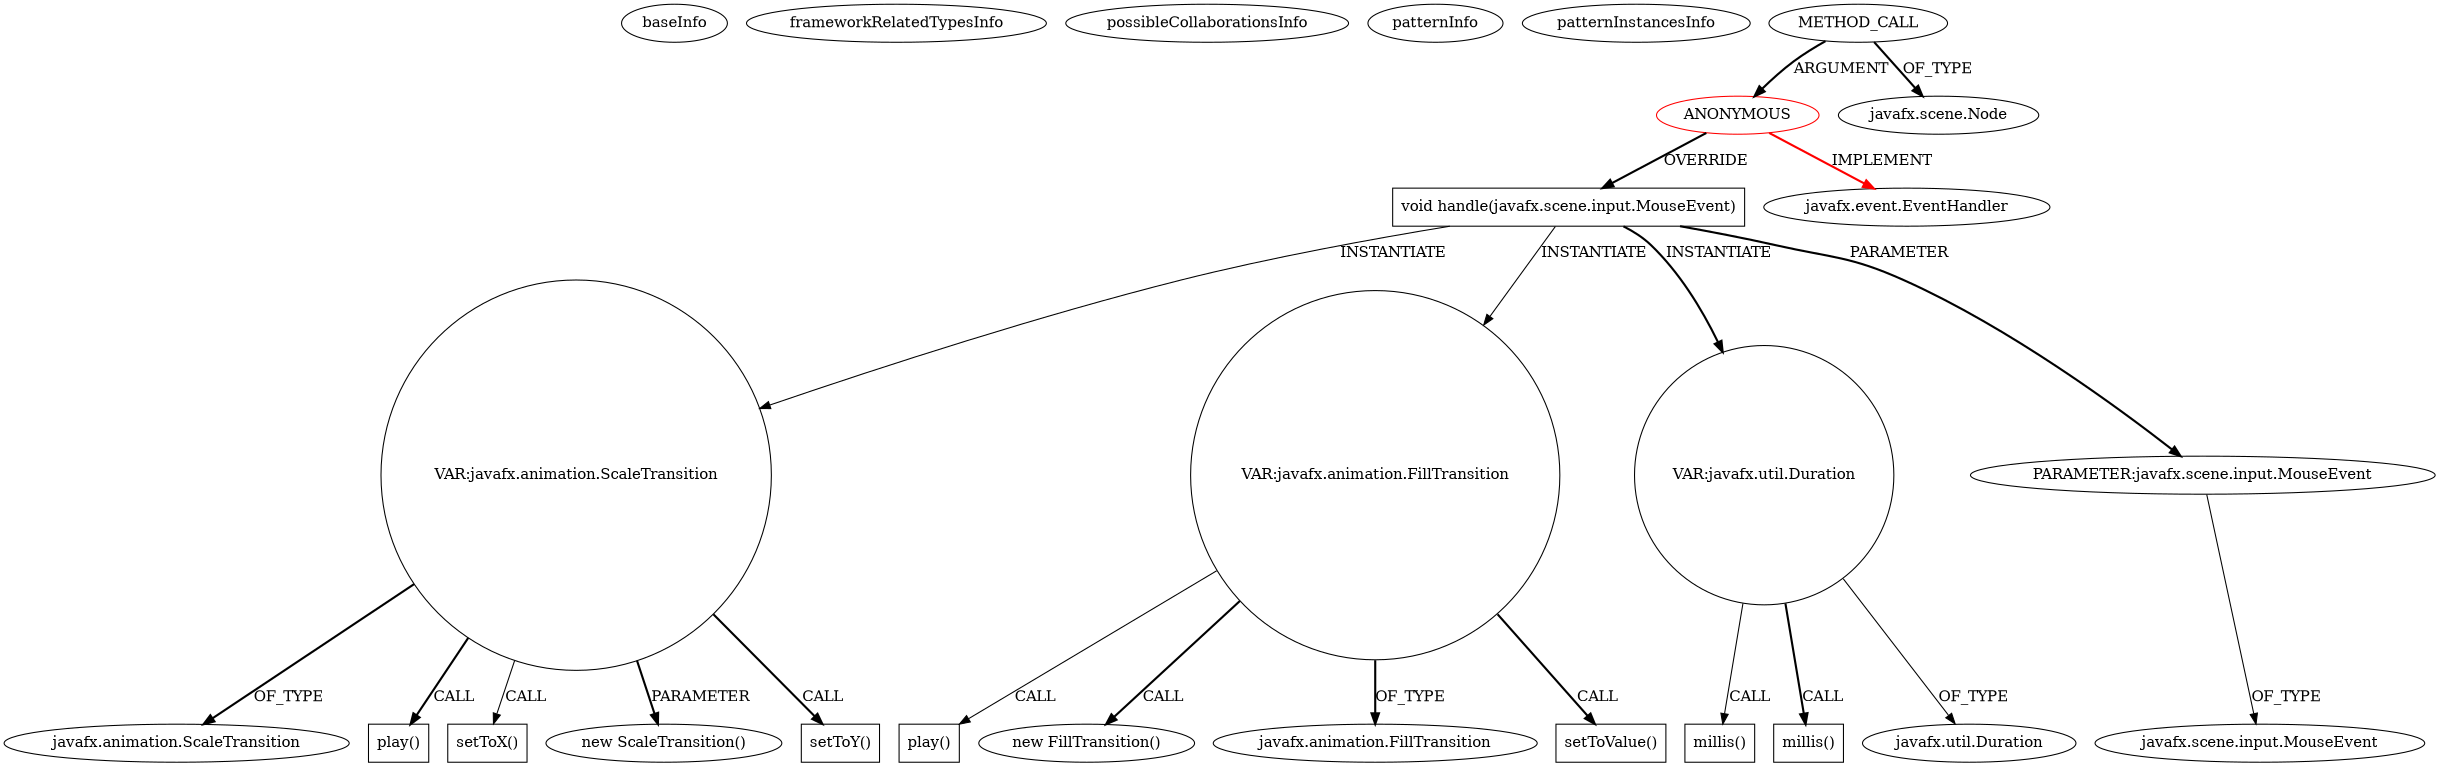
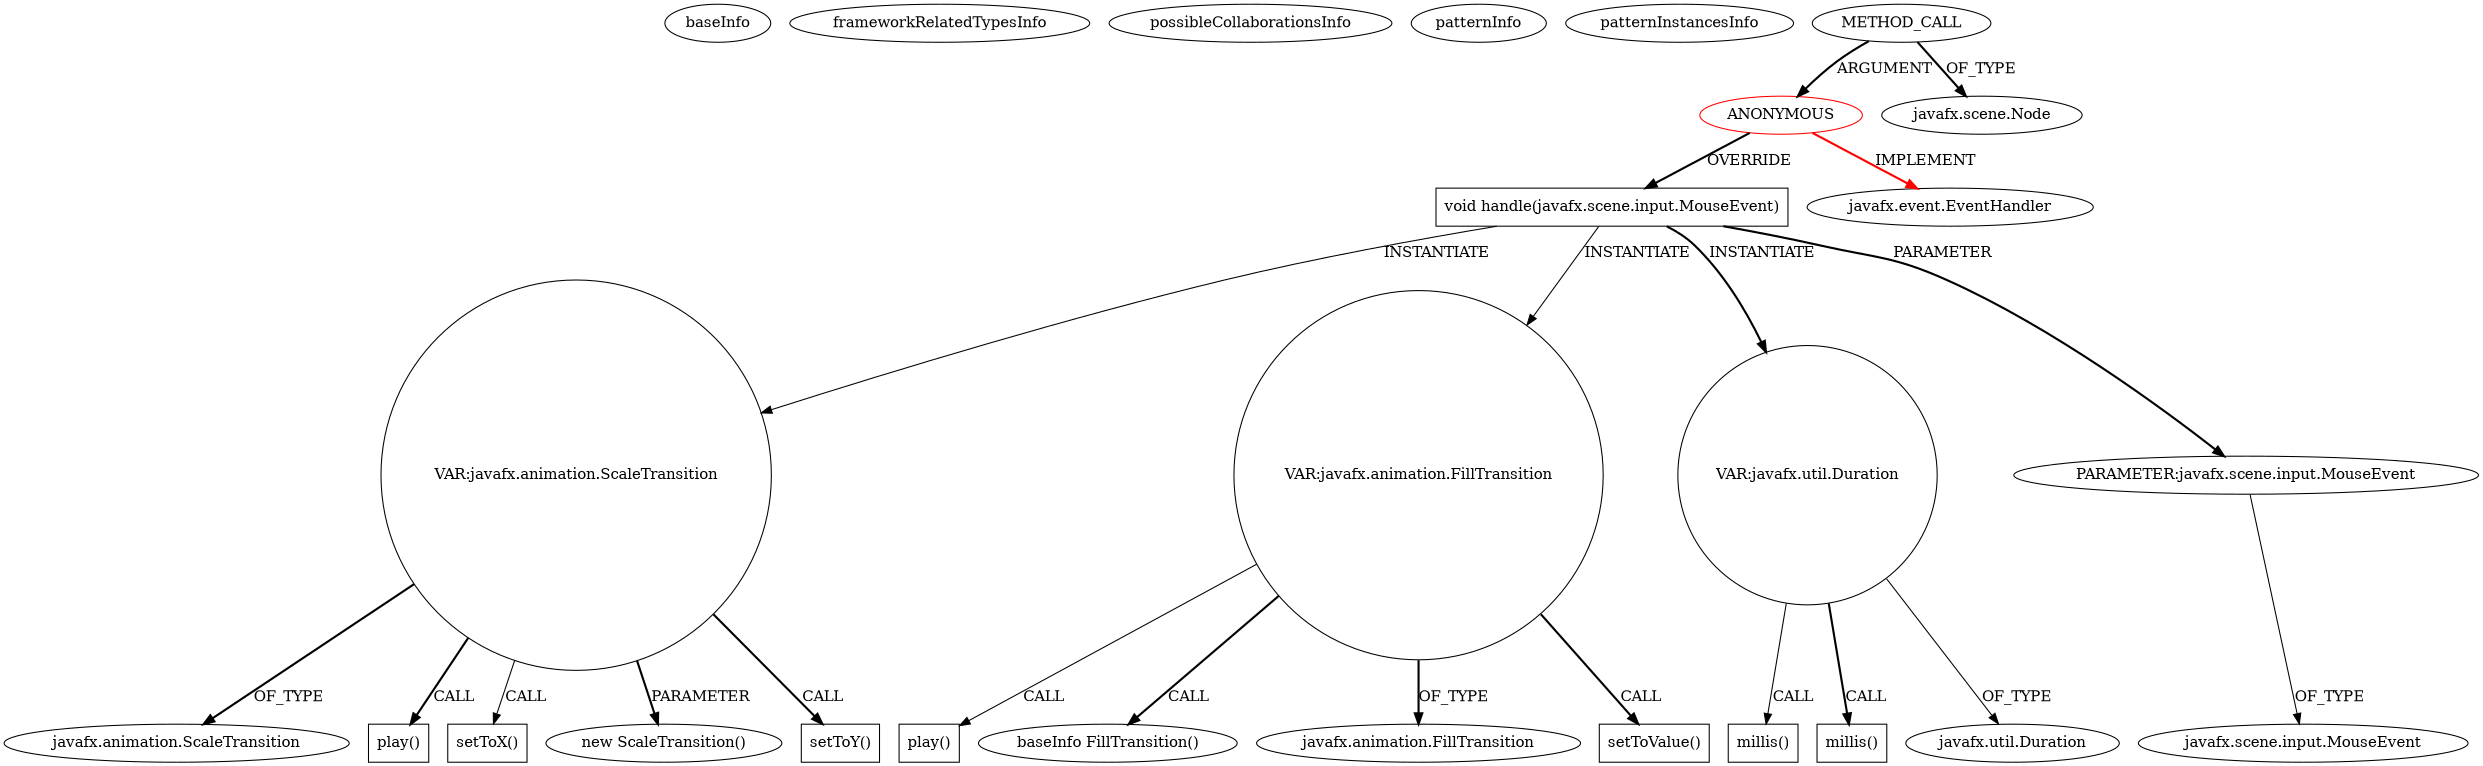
node "new FillTransition()": label "new FillTransition()" -> "baseInfo FillTransition()"
